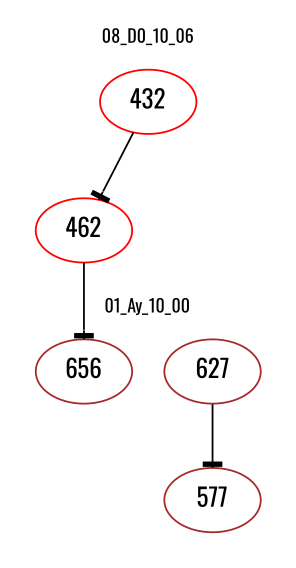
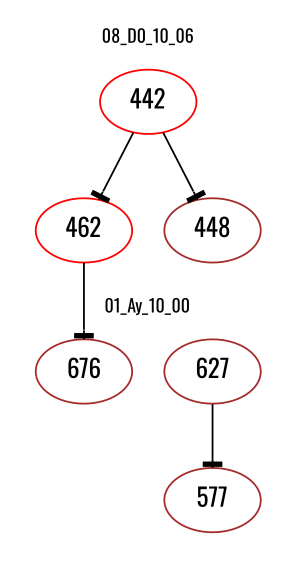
node "432": label "432" -> "442"
node "448": added
node "656": label "656" -> "676"
